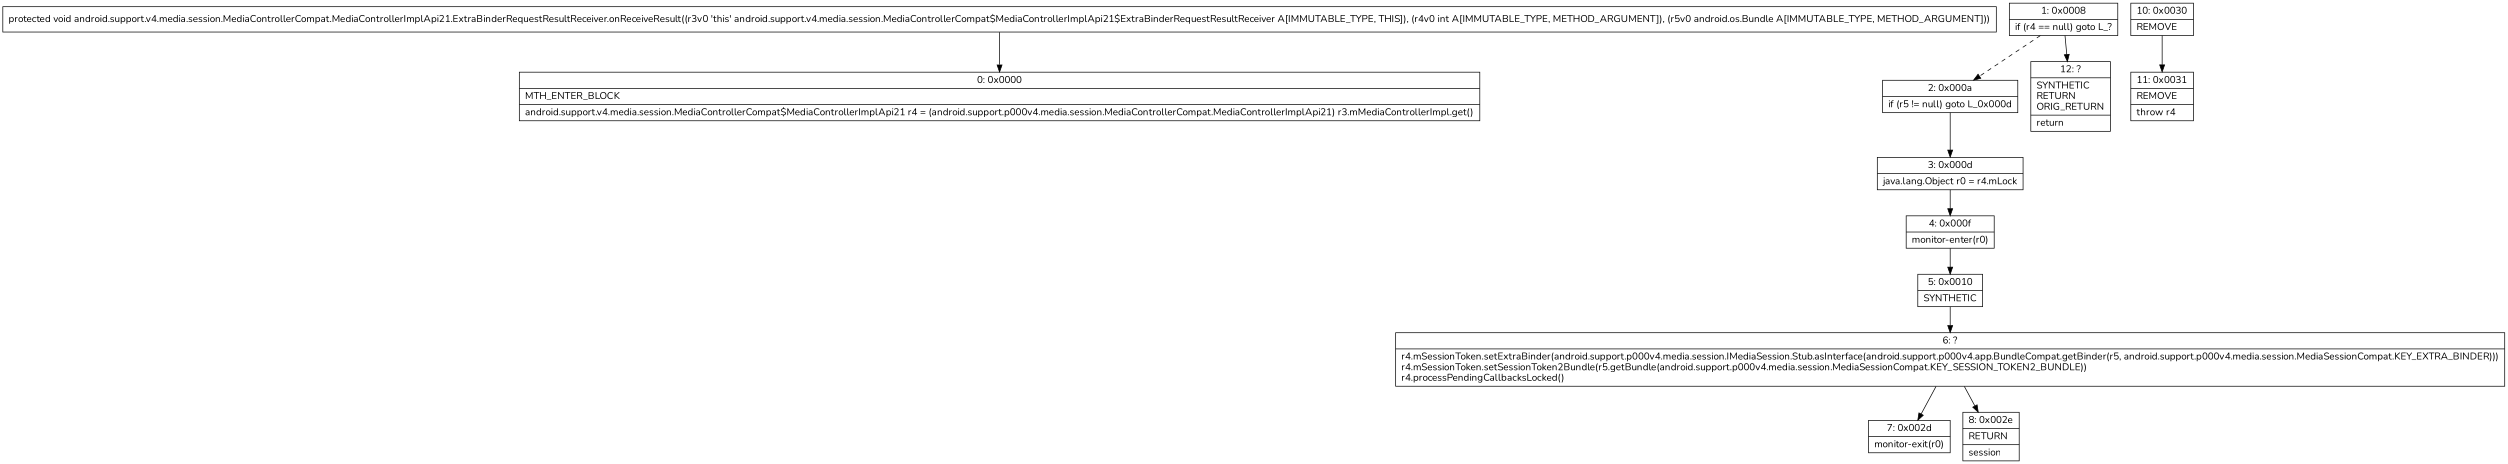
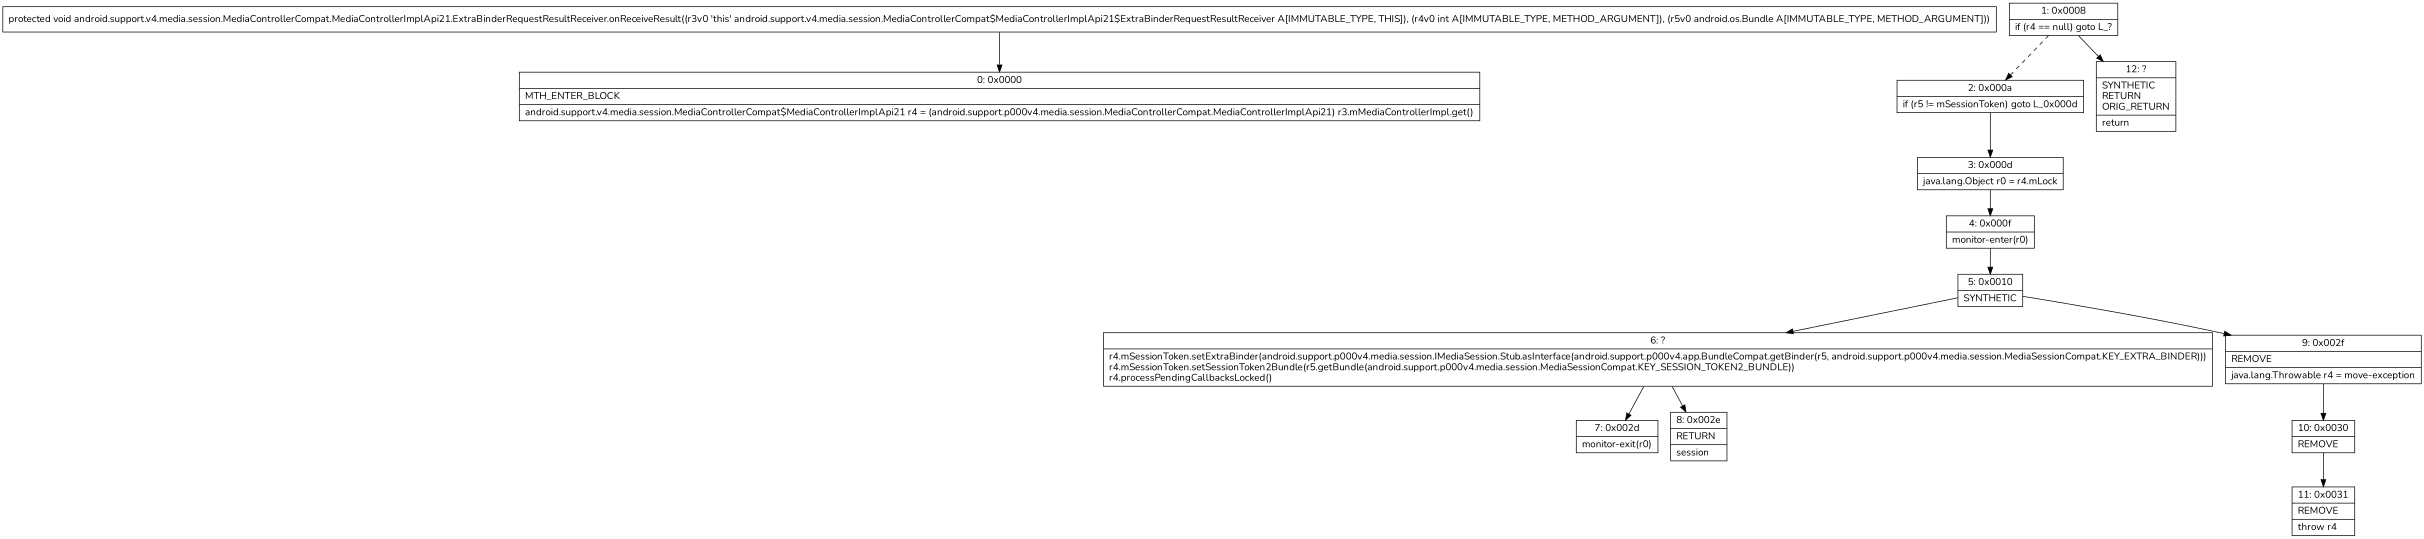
node "2: 0x000a": text "if (r5 != null) goto L_0x000d" -> "if (r5 != mSessionToken) goto L_0x000d"
node "9: 0x002f": added
